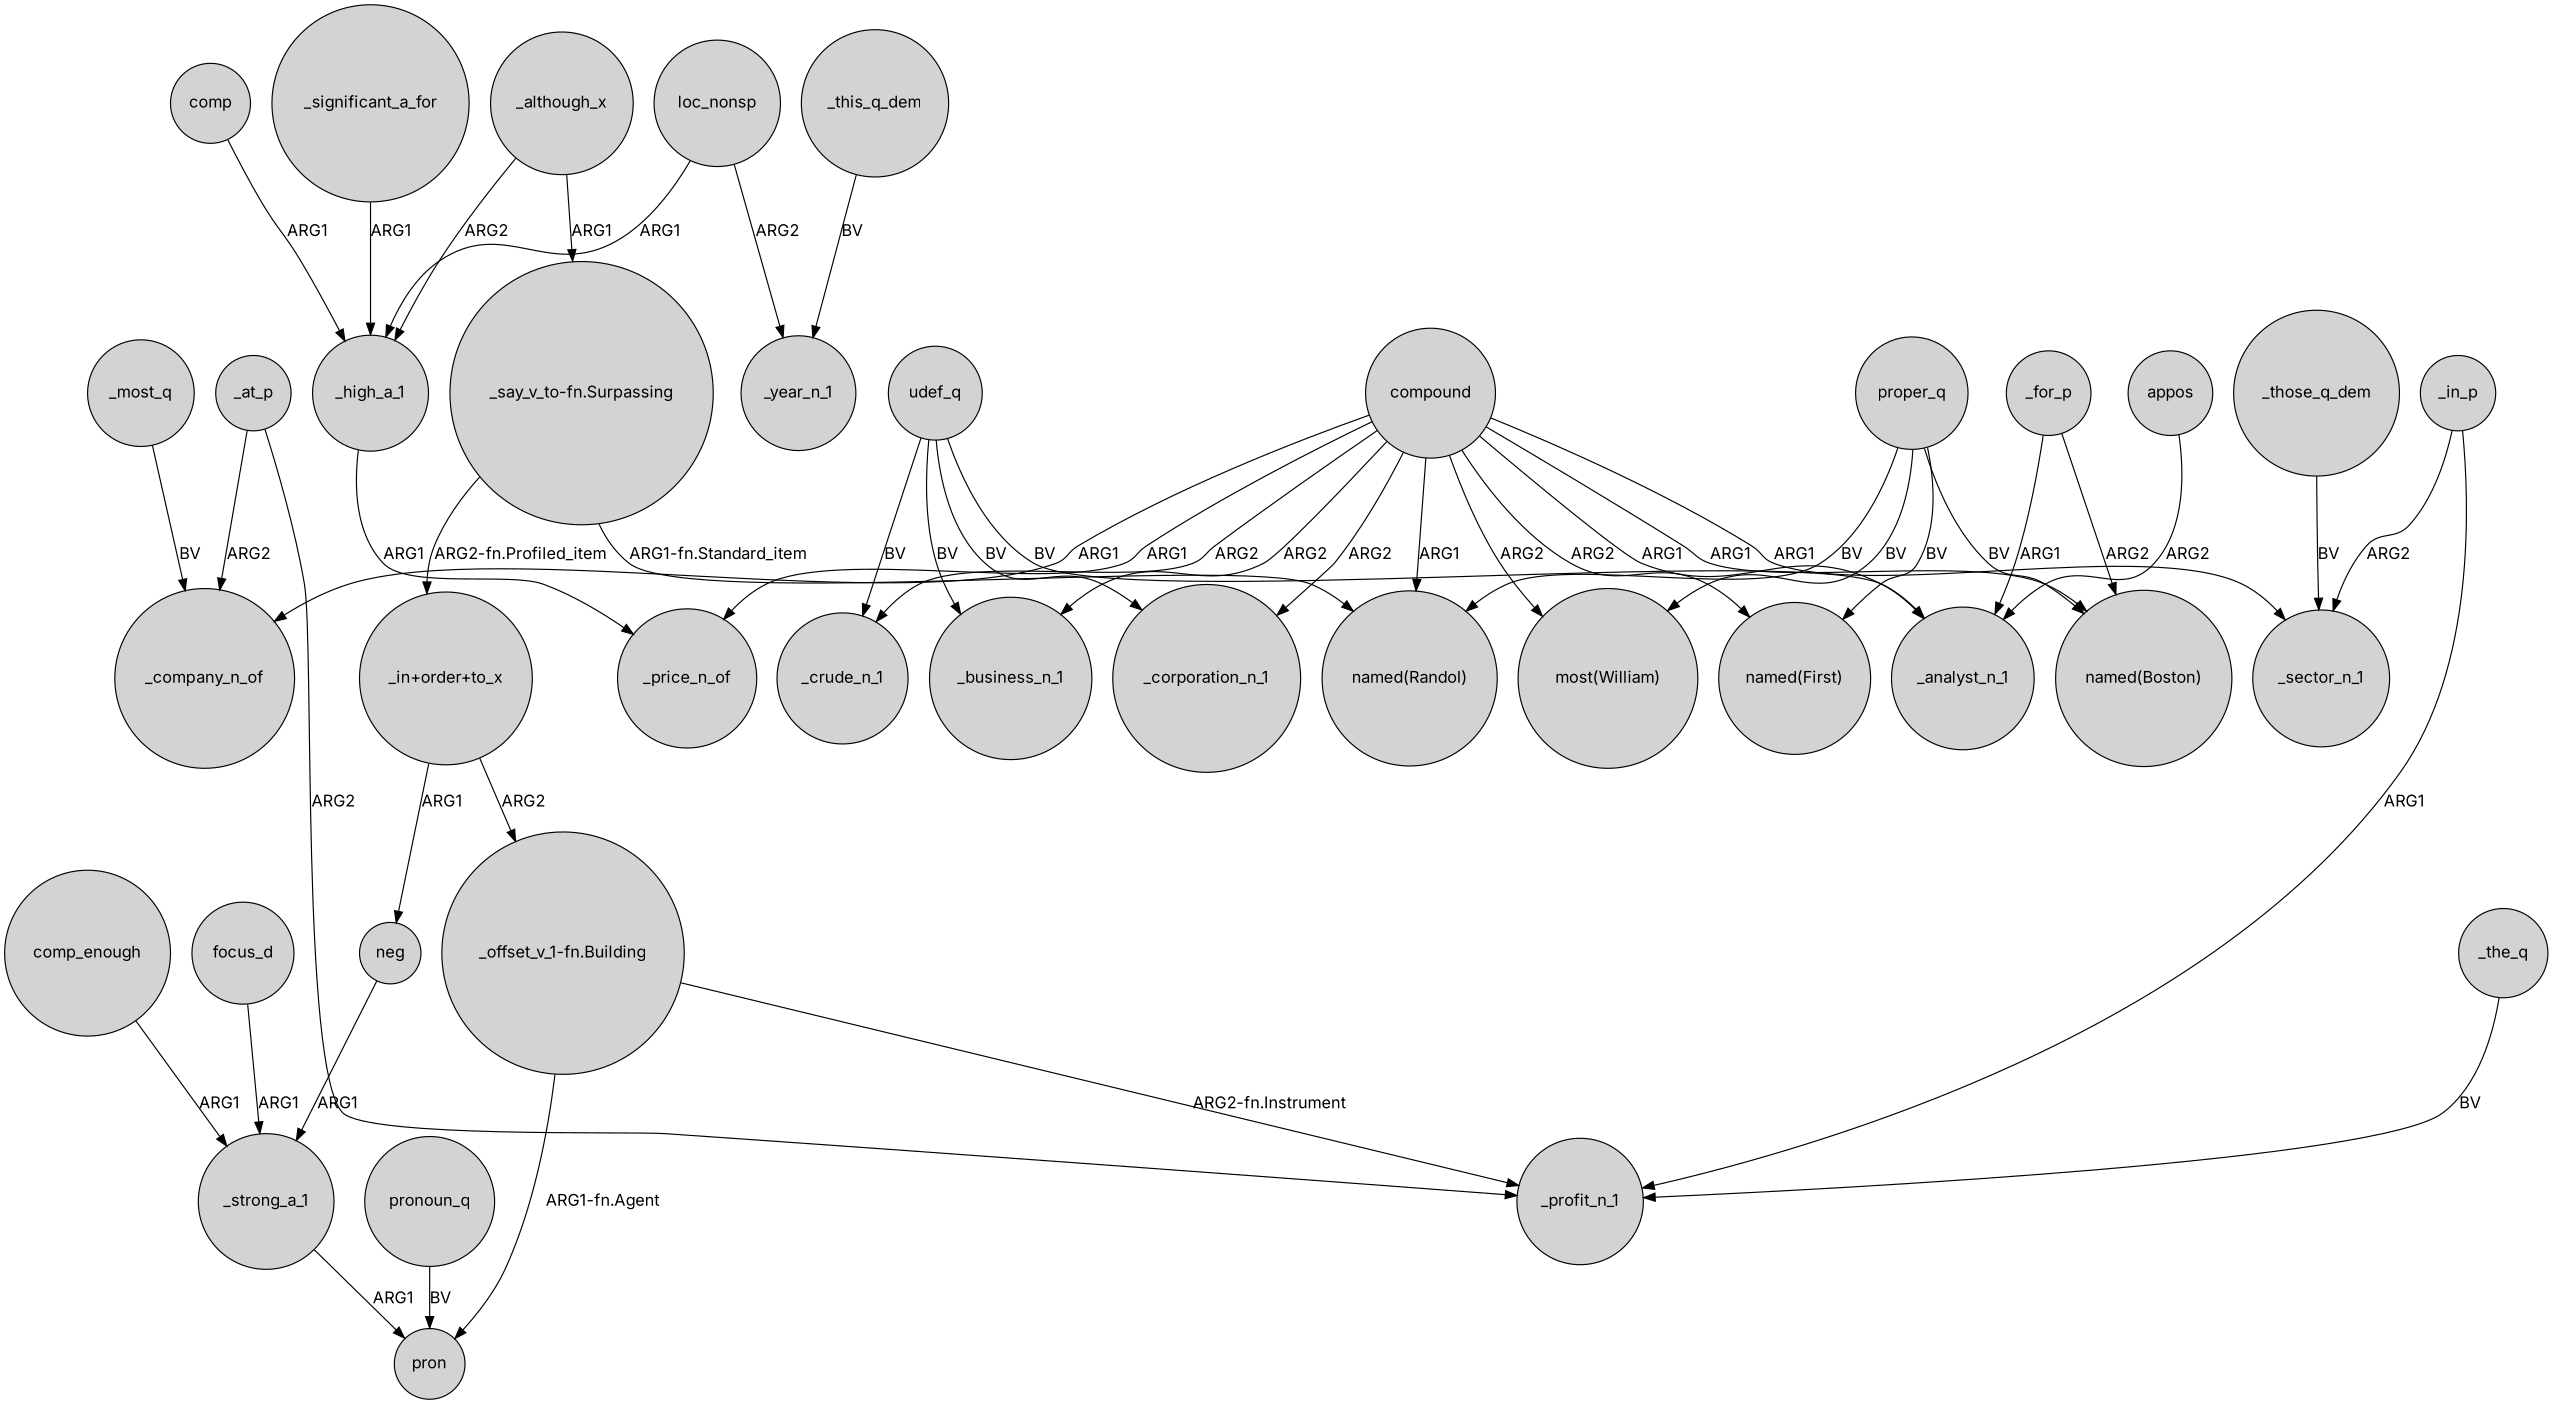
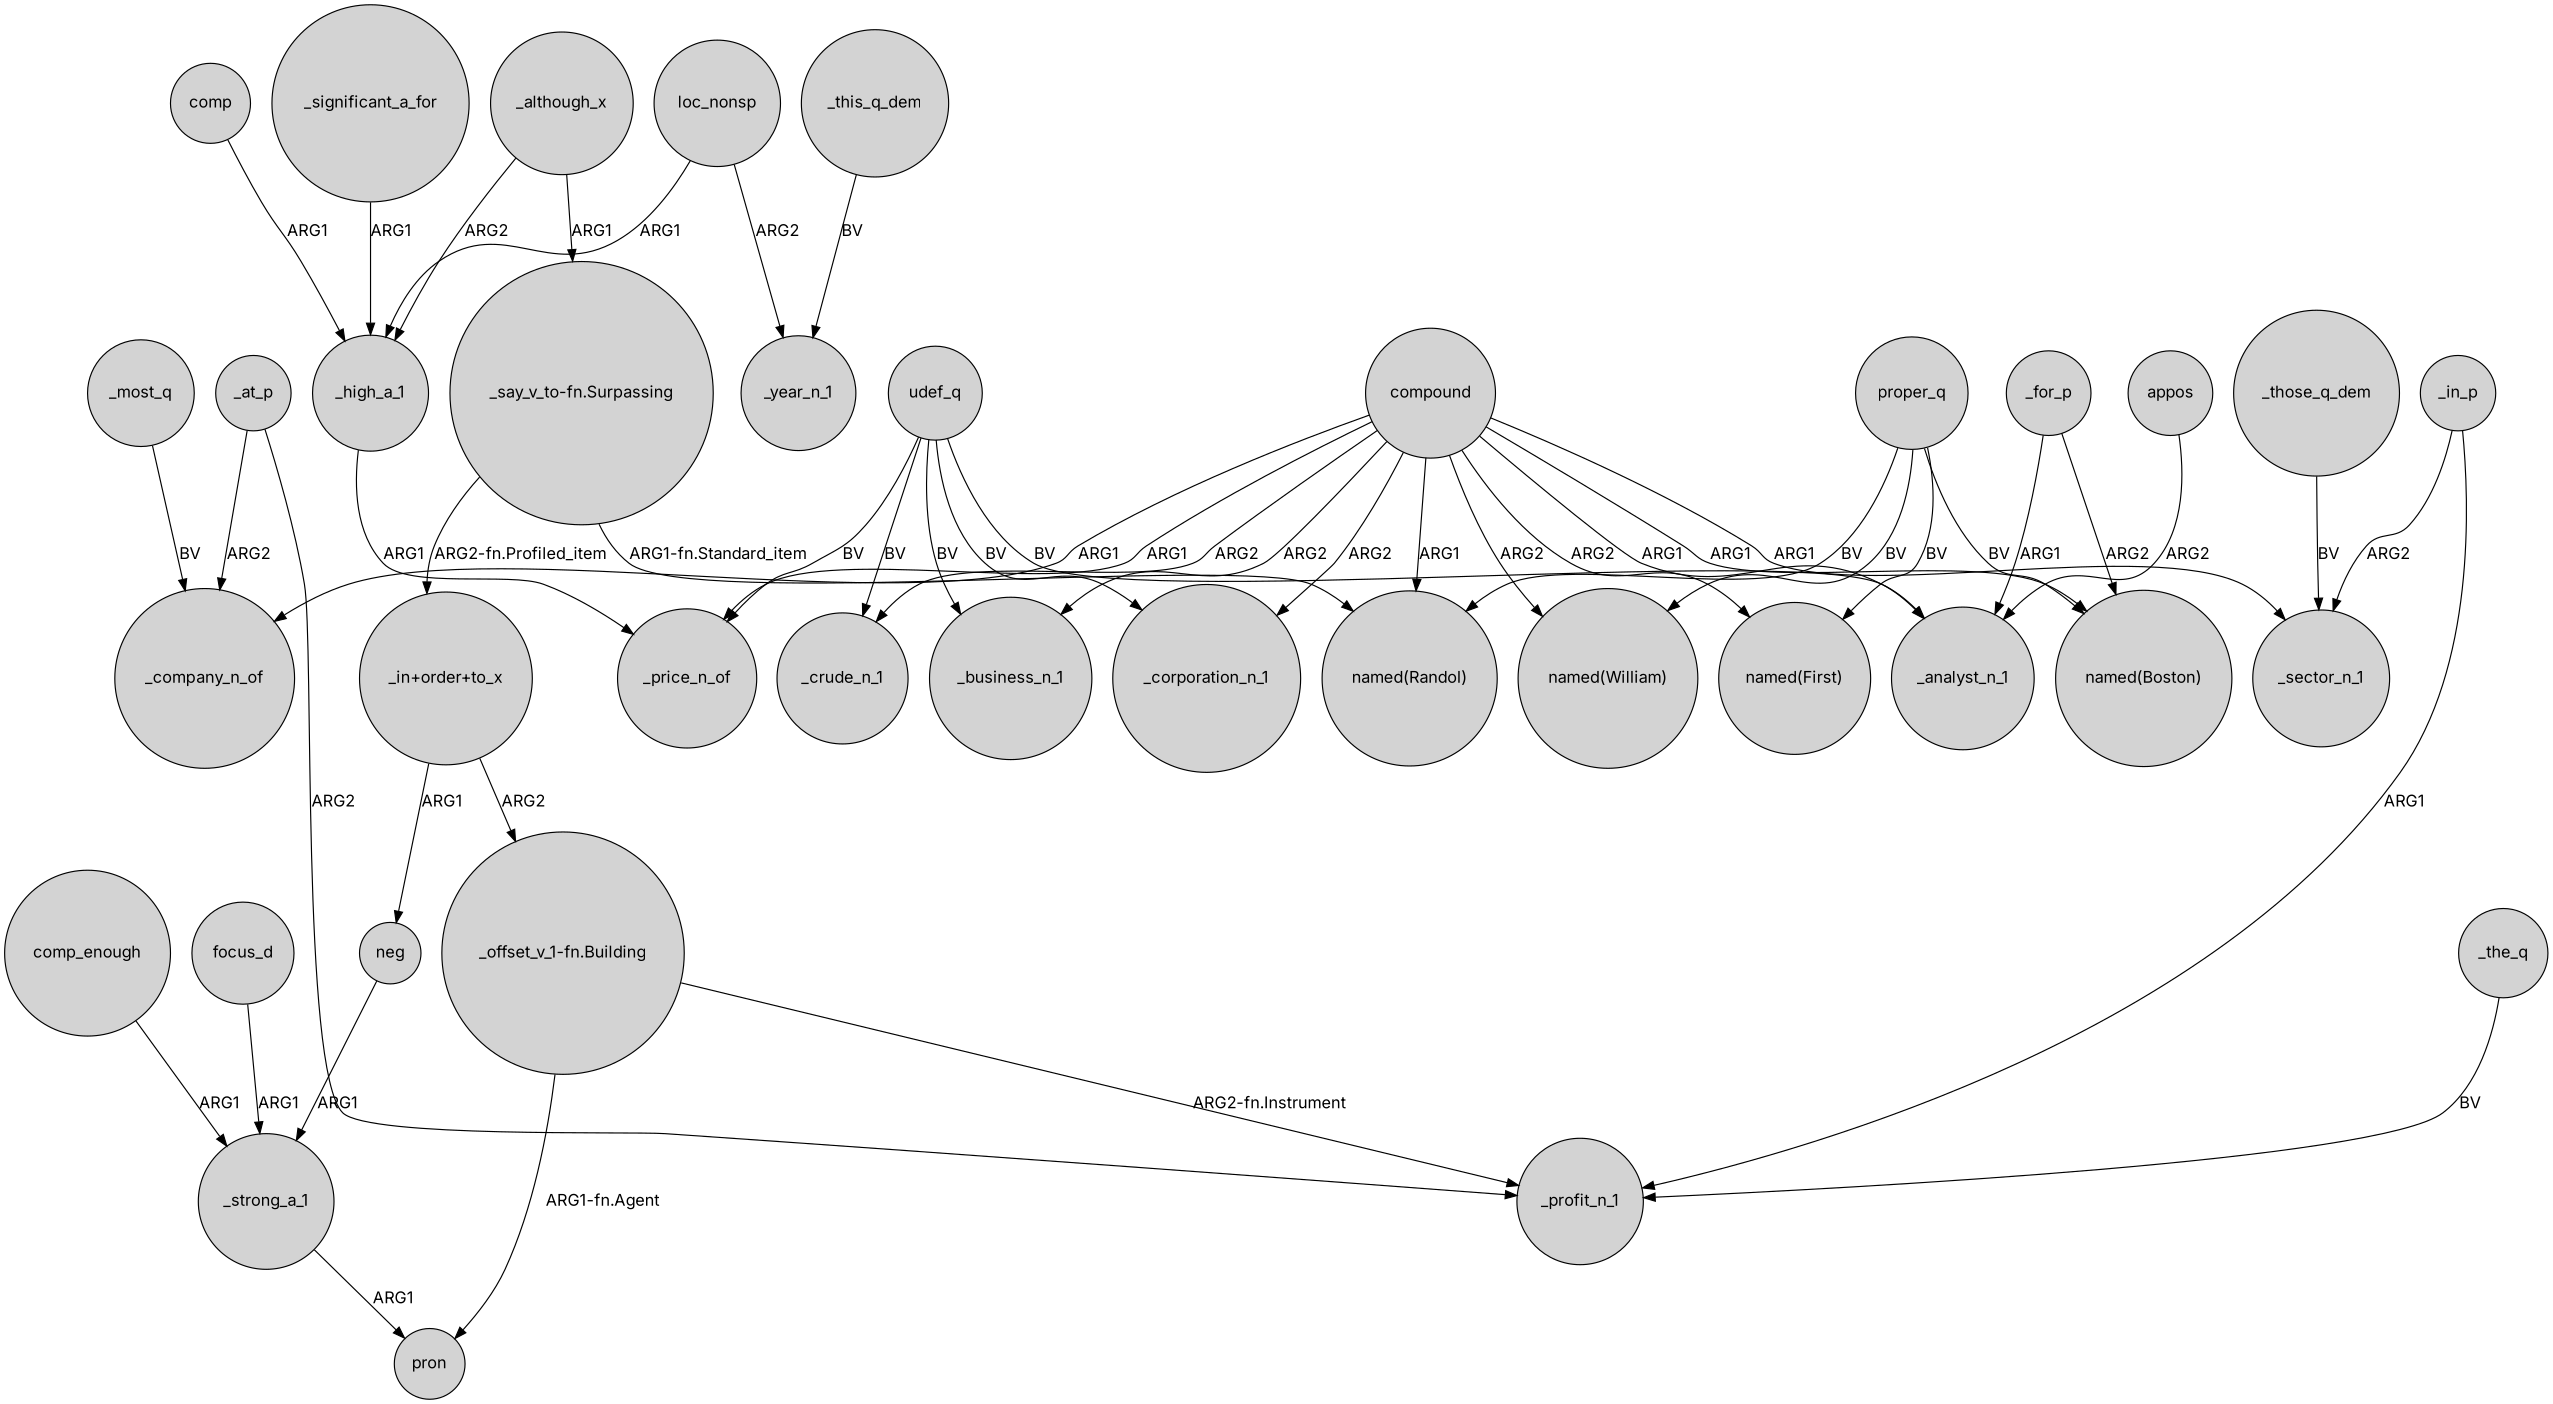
edge "udef_q" -> "_price_n_of": added, label "BV"
node "most(William)": label "most(William)" -> "named(William)"
node "pronoun_q": removed
